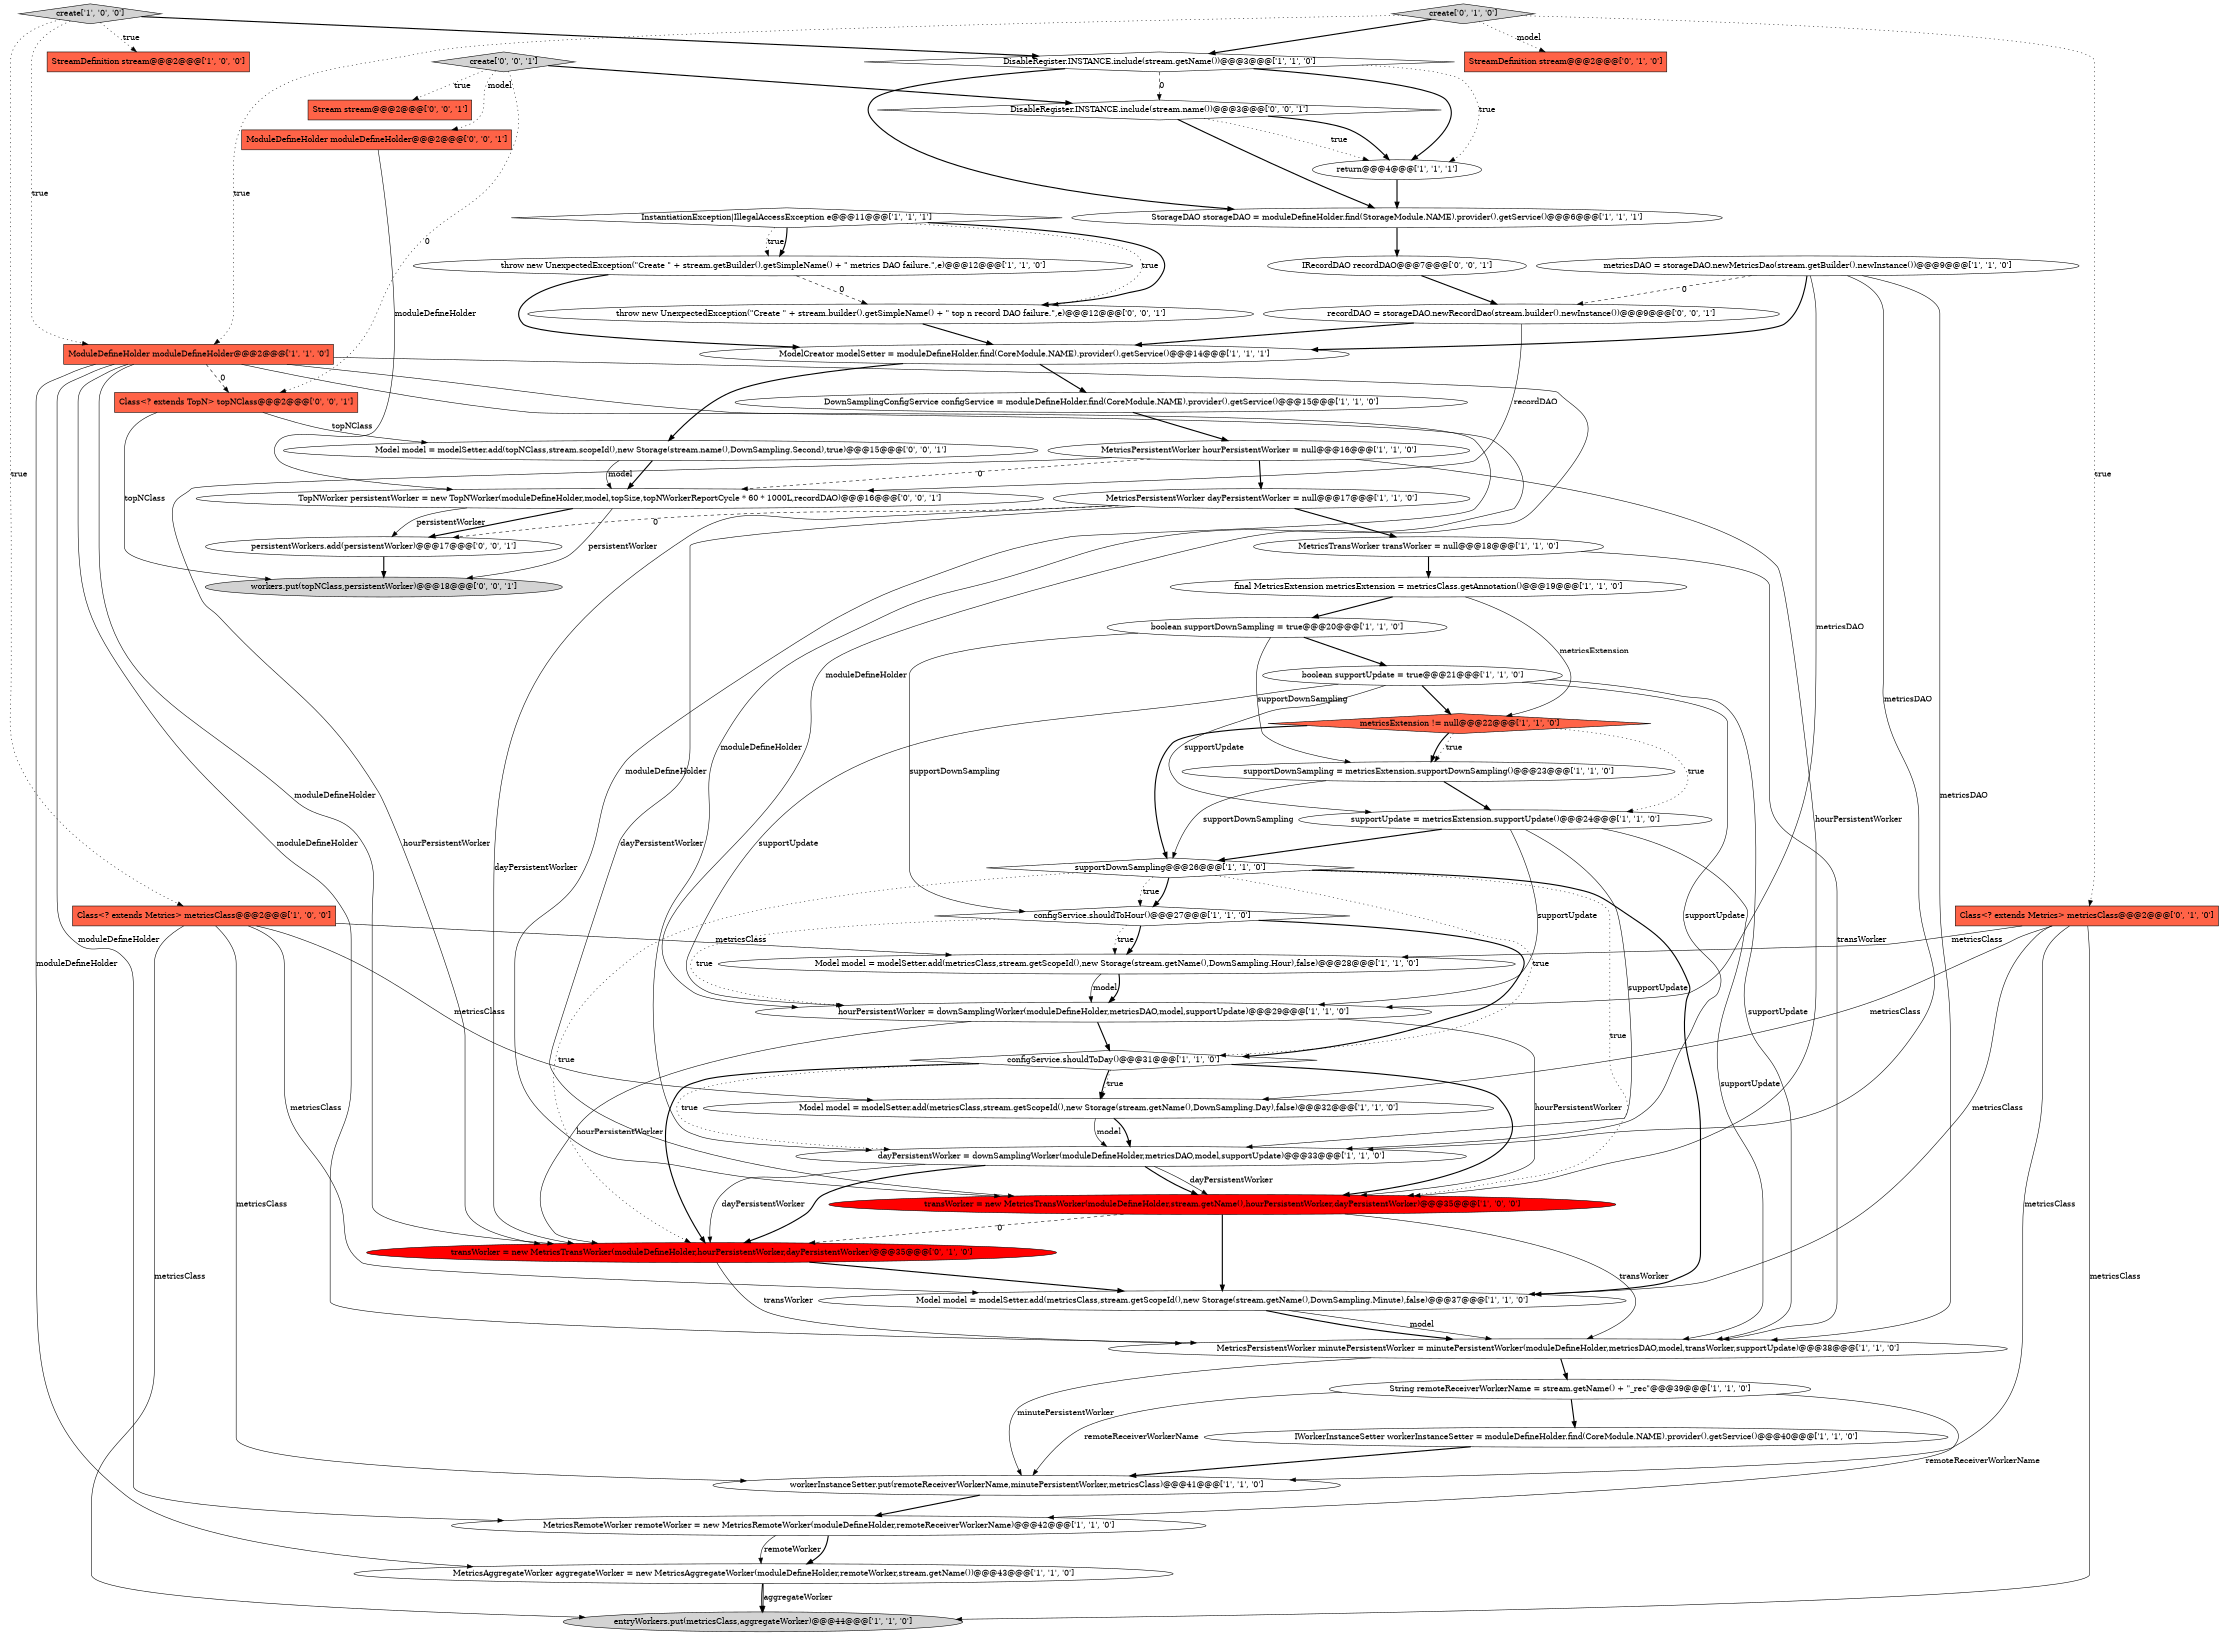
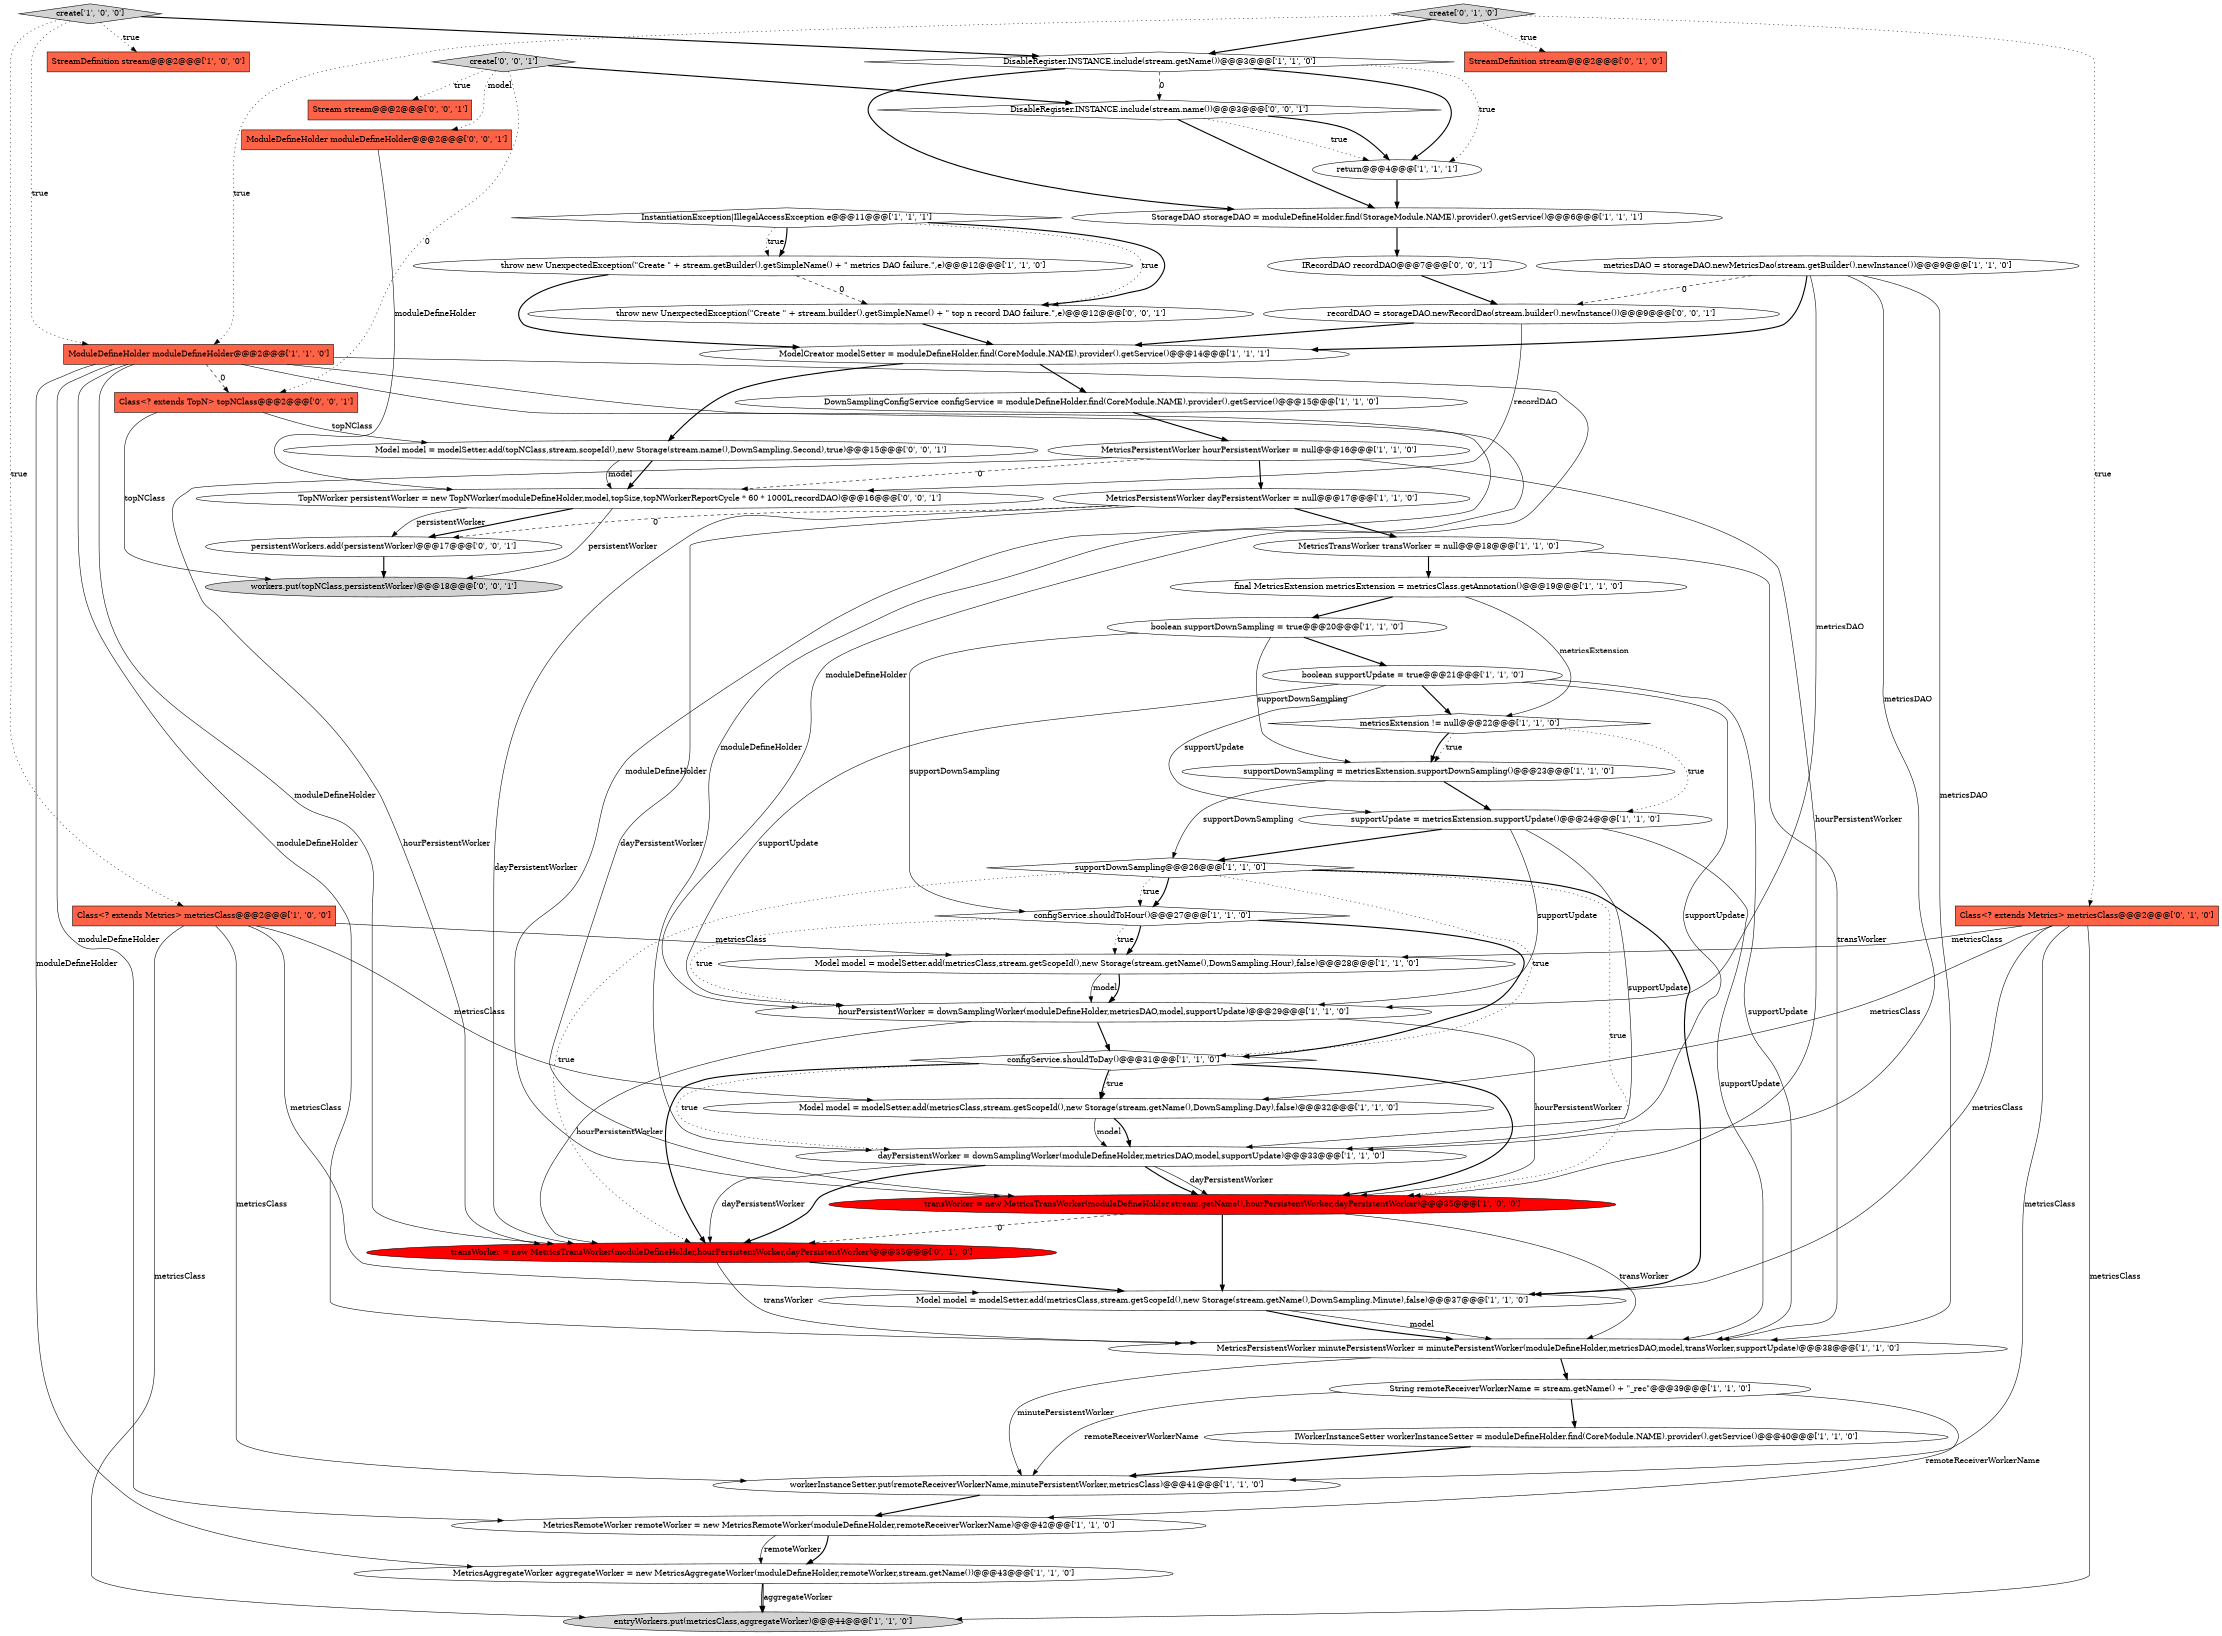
edge "create['0', '1', '0']" -> "StreamDefinition stream@@@2@@@['0', '1', '0']": label "model" -> "true"
node "metricsExtension != null@@@22@@@['1', '1', '0']": fillcolor tomato -> white
edge "metricsExtension != null@@@22@@@['1', '1', '0']" -> "supportDownSampling@@@26@@@['1', '1', '0']": removed
